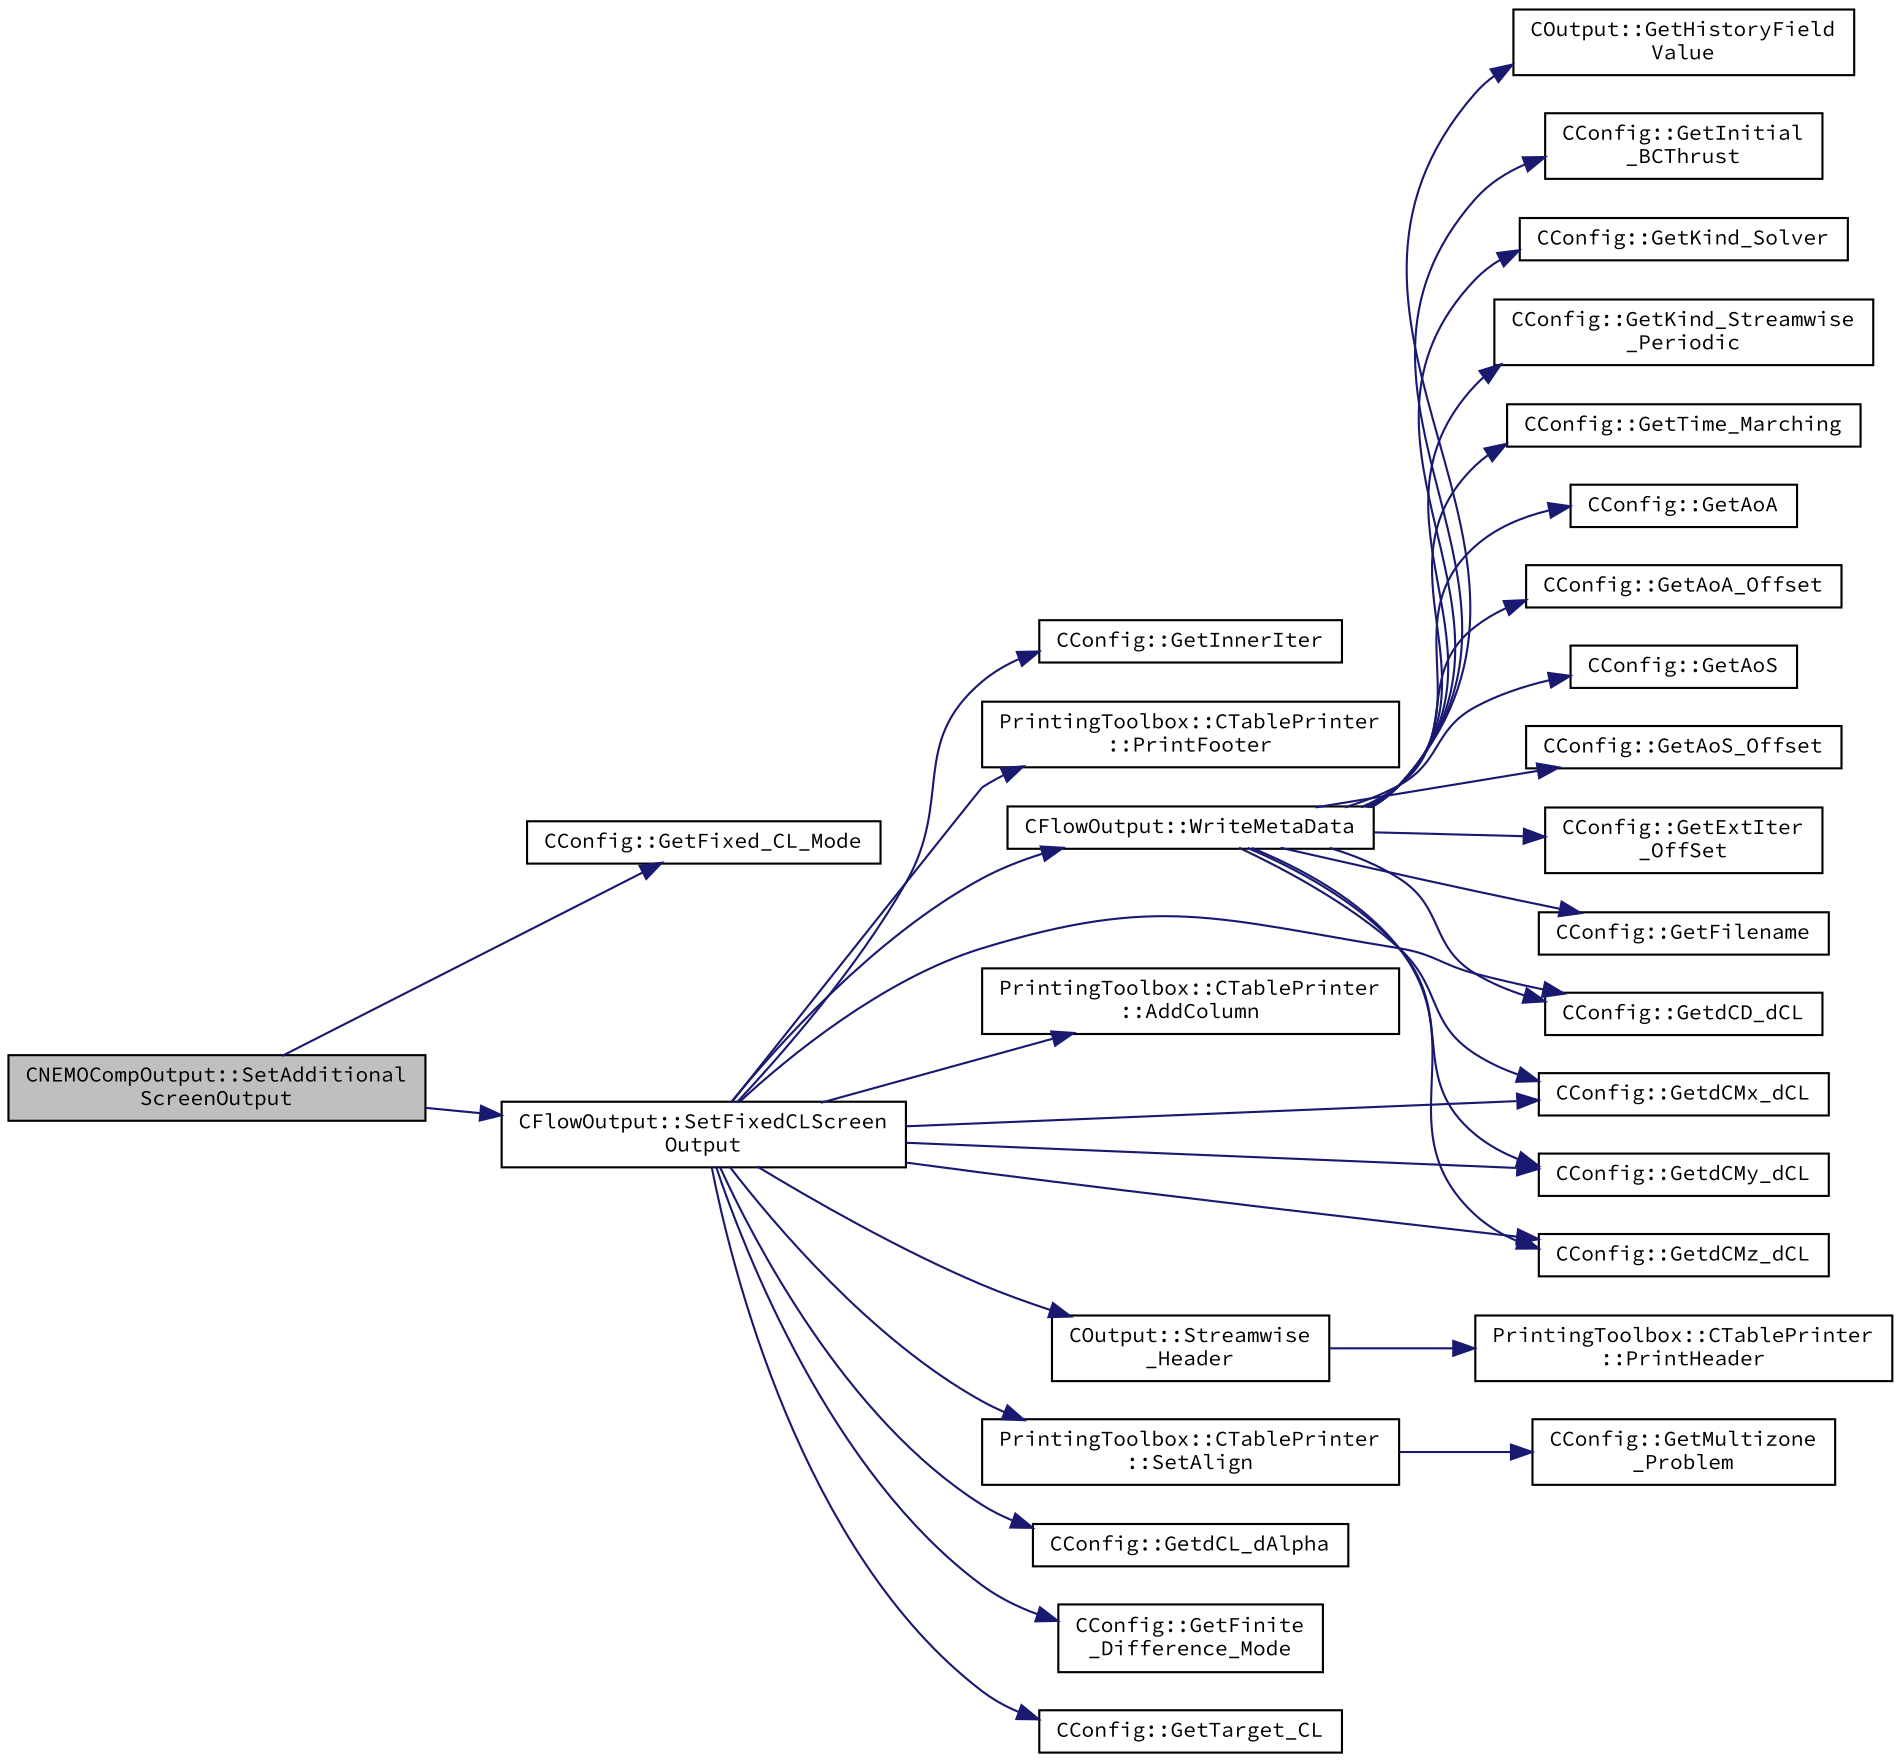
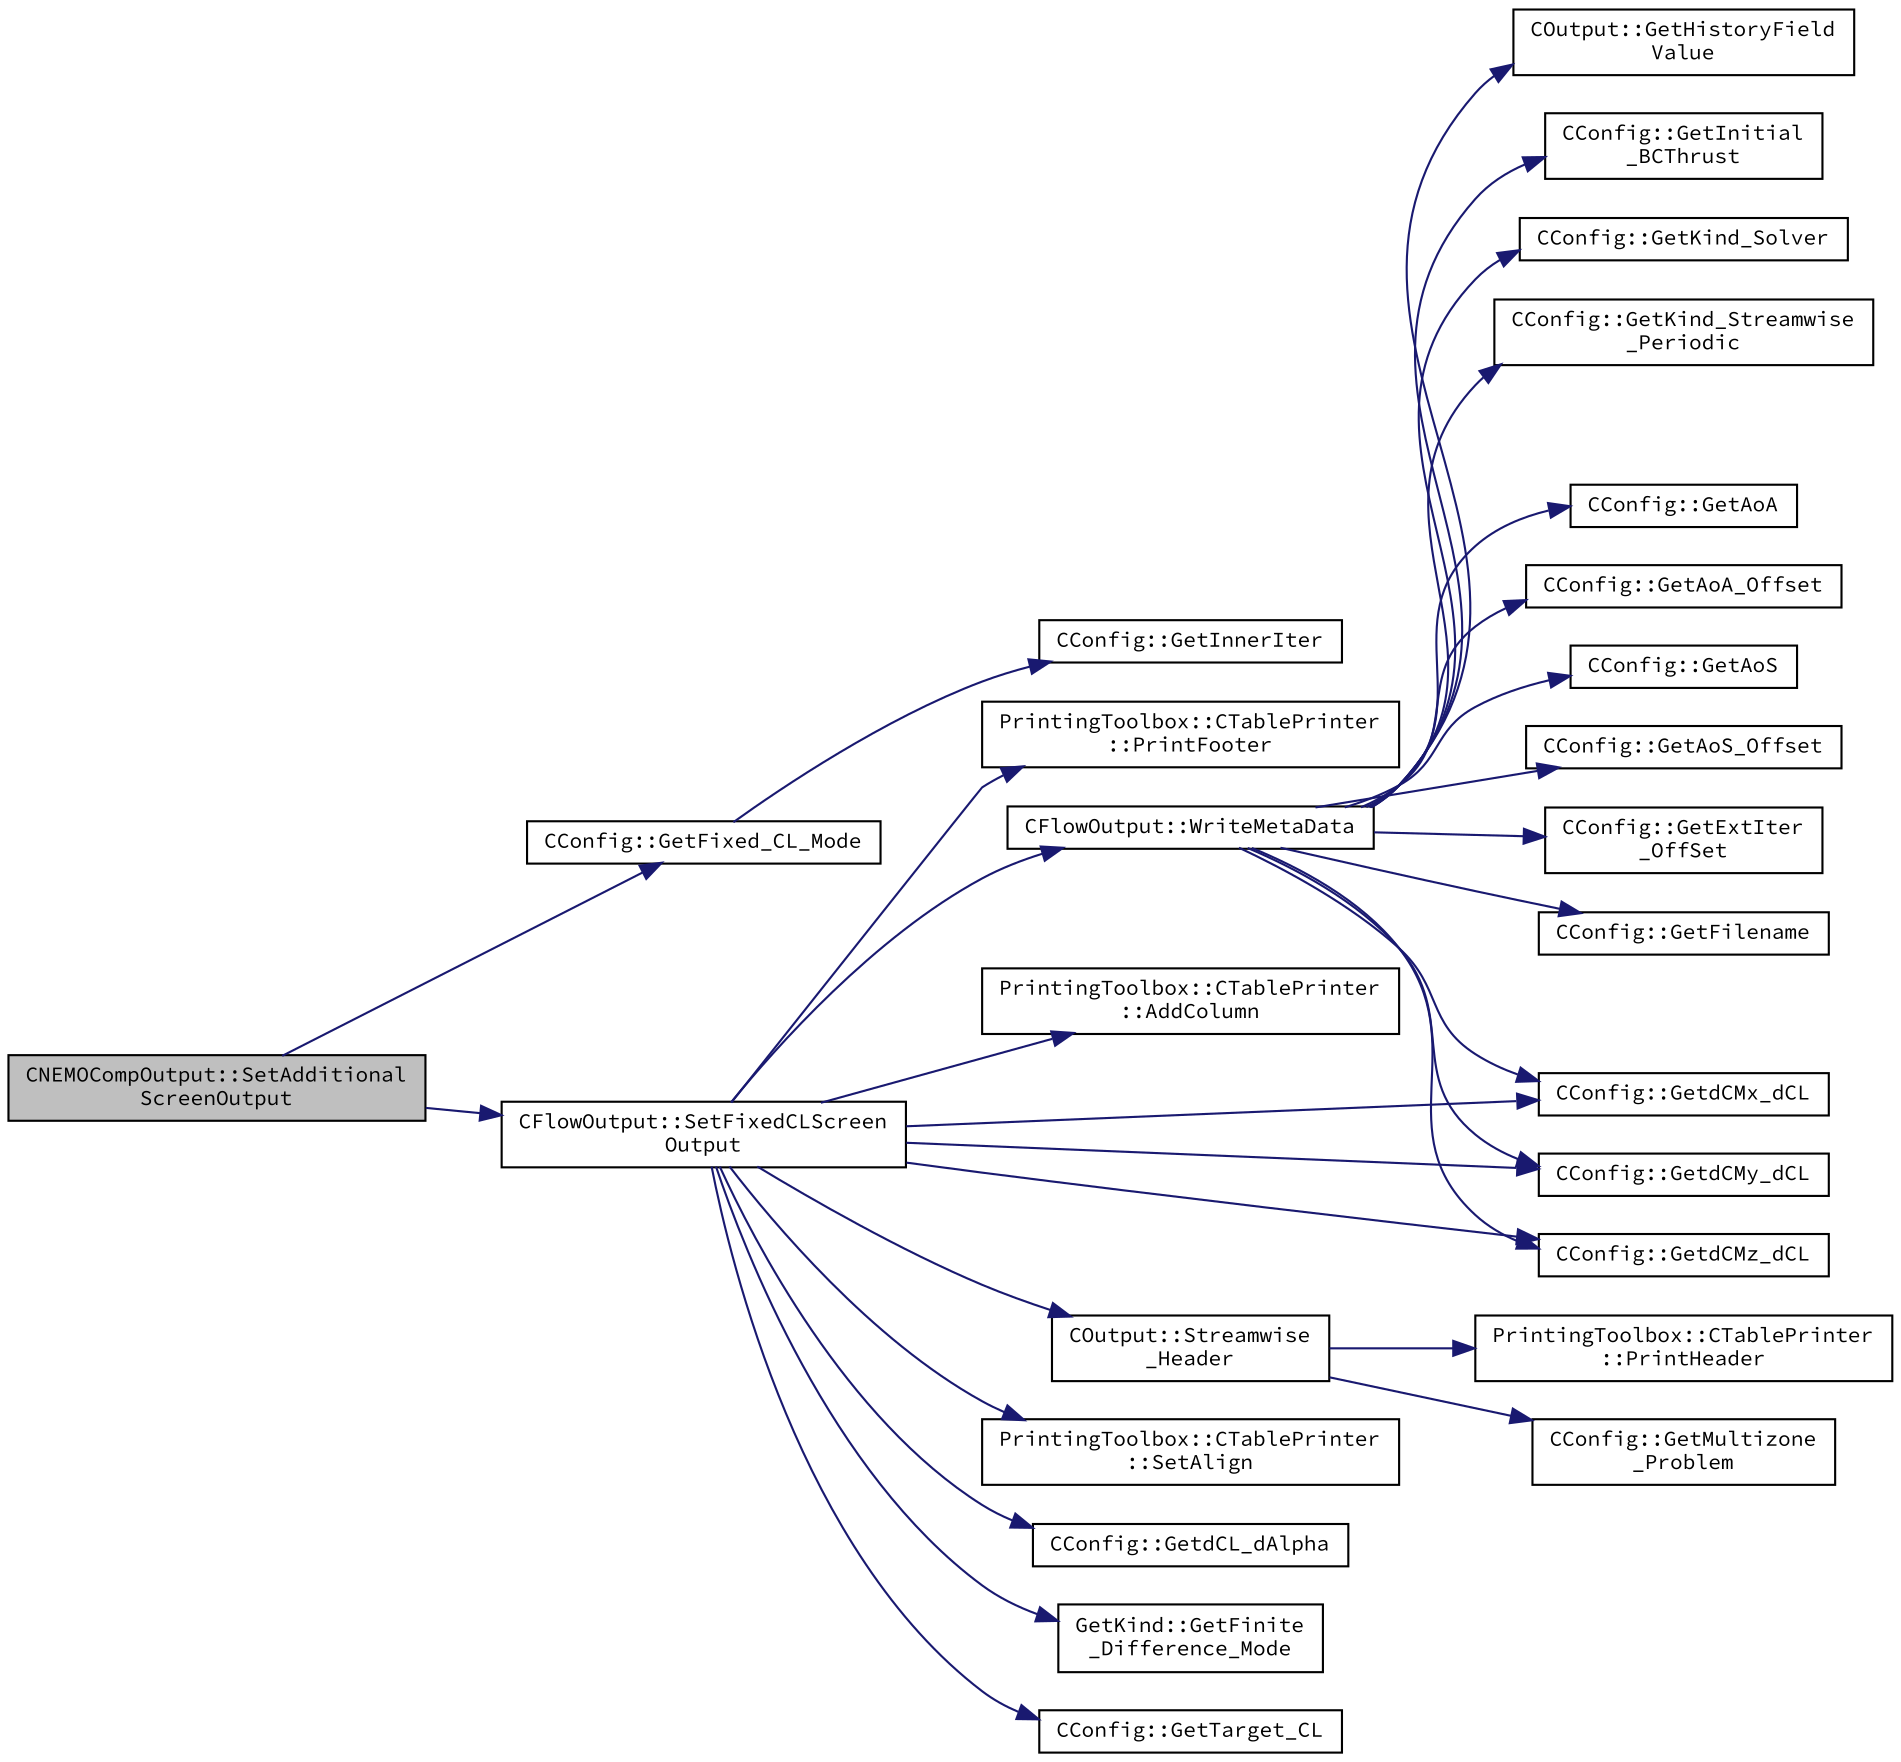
node "CConfig::GetTime_Marching": removed
edge "CFlowOutput::SetFixedCLScreen Output" -> "CConfig::GetInnerIter": now "CConfig::GetFixed_CL_Mode" -> "CConfig::GetInnerIter"
node "CConfig::GetdCD_dCL": removed
edge "PrintingToolbox::CTablePrinter ::SetAlign" -> "CConfig::GetMultizone _Problem": now "COutput::Streamwise _Header" -> "CConfig::GetMultizone _Problem"
node "CConfig::GetFinite _Difference_Mode": label "CConfig::GetFinite _Difference_Mode" -> "GetKind::GetFinite _Difference_Mode"
